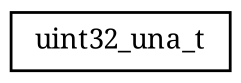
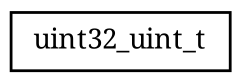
node "uint32_una_t": label "uint32_una_t" -> "uint32_uint_t"
